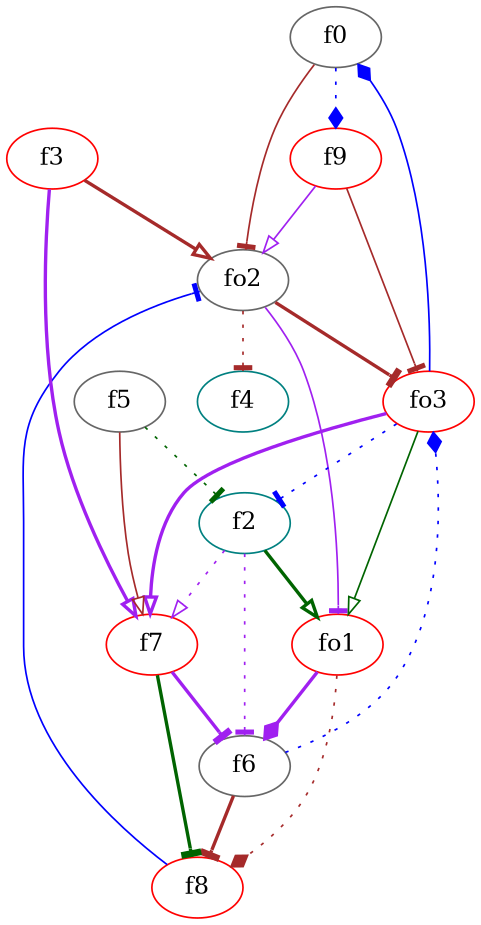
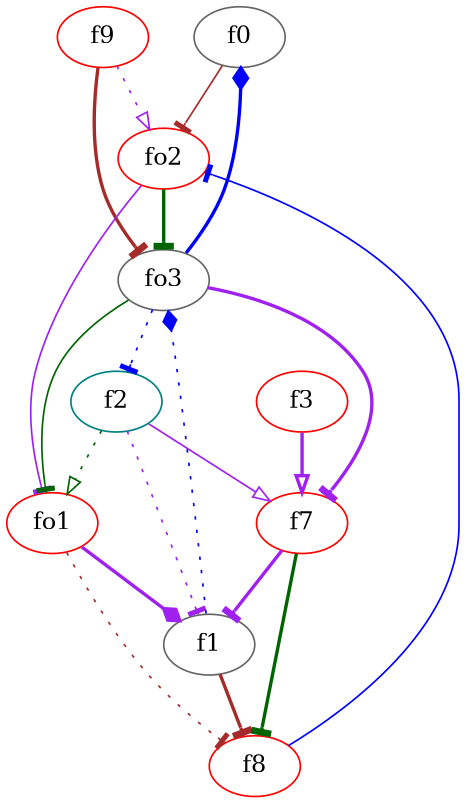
edge "f0" -> "f9": removed
edge "f9" -> "fo2": style solid -> dotted
edge "f3" -> "fo2": removed
edge "fo3" -> "f0": style solid -> bold
edge "f9" -> "fo3": style solid -> bold
node "fo2": color gray40 -> red
edge "fo2" -> "fo3": color brown -> darkgreen
node "f5": removed
node "f4": removed
node "fo3": color red -> gray40
edge "fo3" -> "f7": arrowhead onormal -> tee
edge "fo3" -> "fo1": arrowhead onormal -> tee
edge "f2" -> "f7": style dotted -> solid
edge "f2" -> "fo1": style bold -> dotted
node "f6": label "f6" -> "f1"
edge "fo1" -> "f8": arrowhead diamond -> tee
